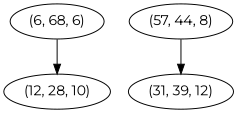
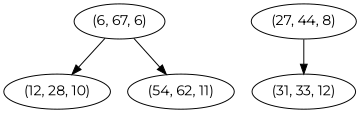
node "(6, 68, 6)": label "(6, 68, 6)" -> "(6, 67, 6)"
node "(57, 44, 8)": label "(57, 44, 8)" -> "(27, 44, 8)"
node "(54, 62, 11)": added
node "(31, 39, 12)": label "(31, 39, 12)" -> "(31, 33, 12)"
